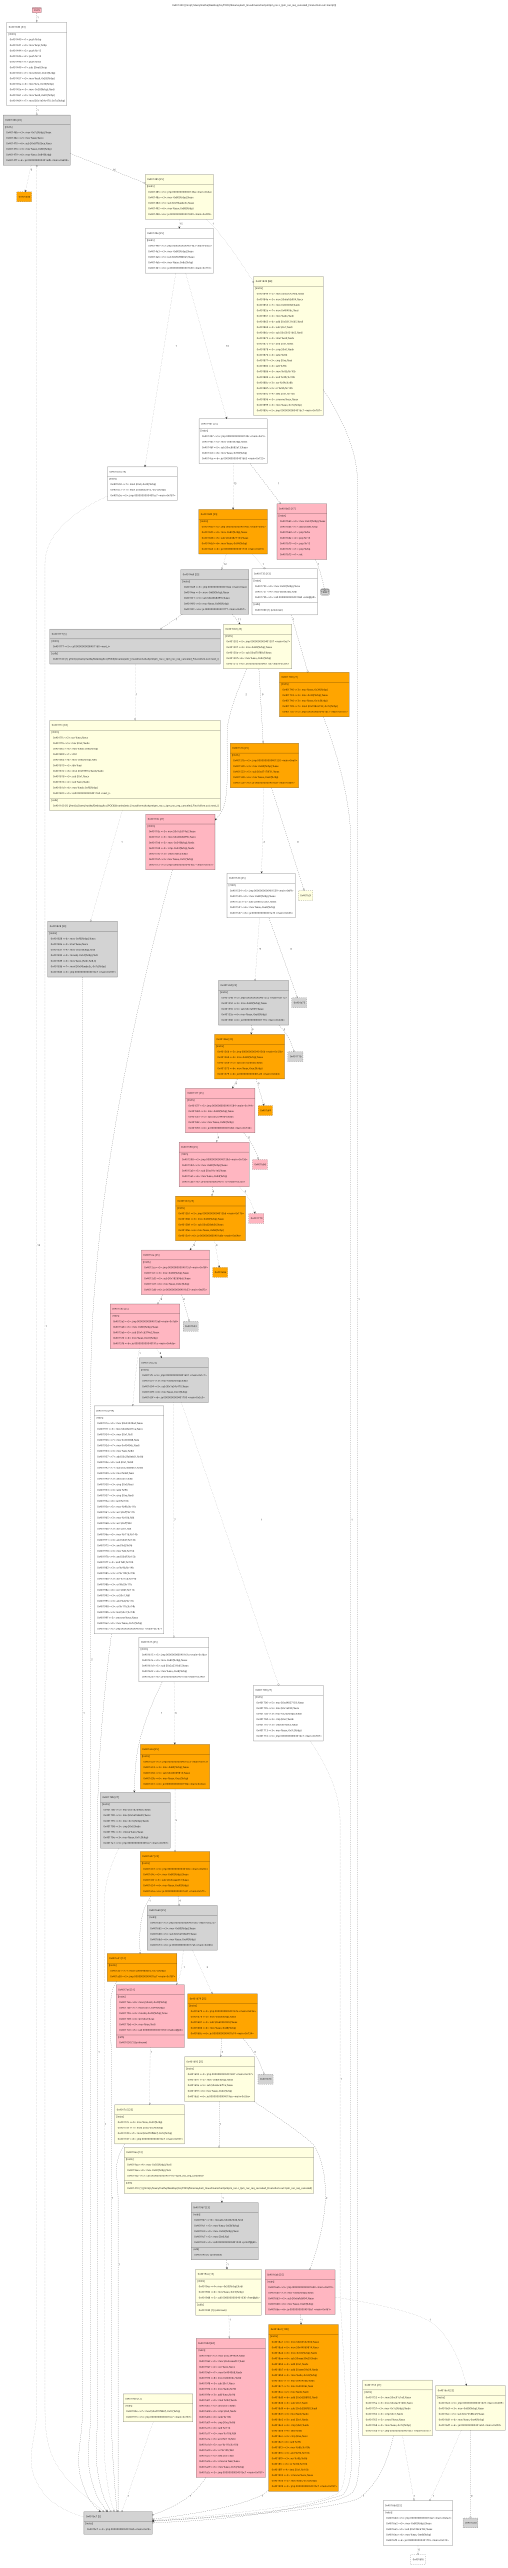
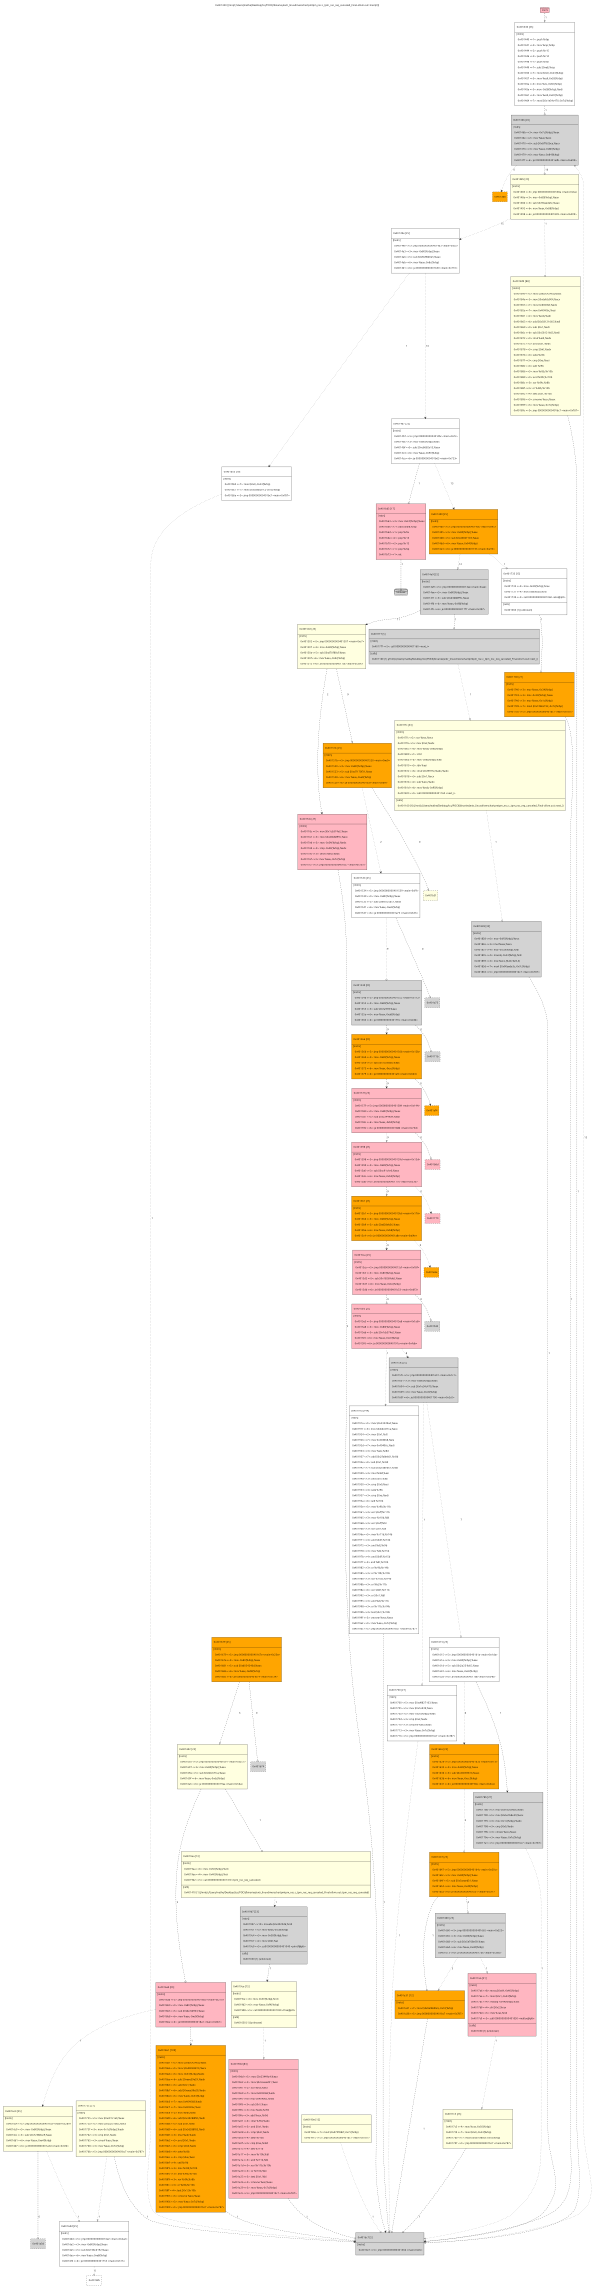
node "Exit": label "Exit" -> "Desktop"
edge "0x401660 [25]" -> "0x401679 [25]": now "0x401660 [25]" -> "0x401a31 [12]"
